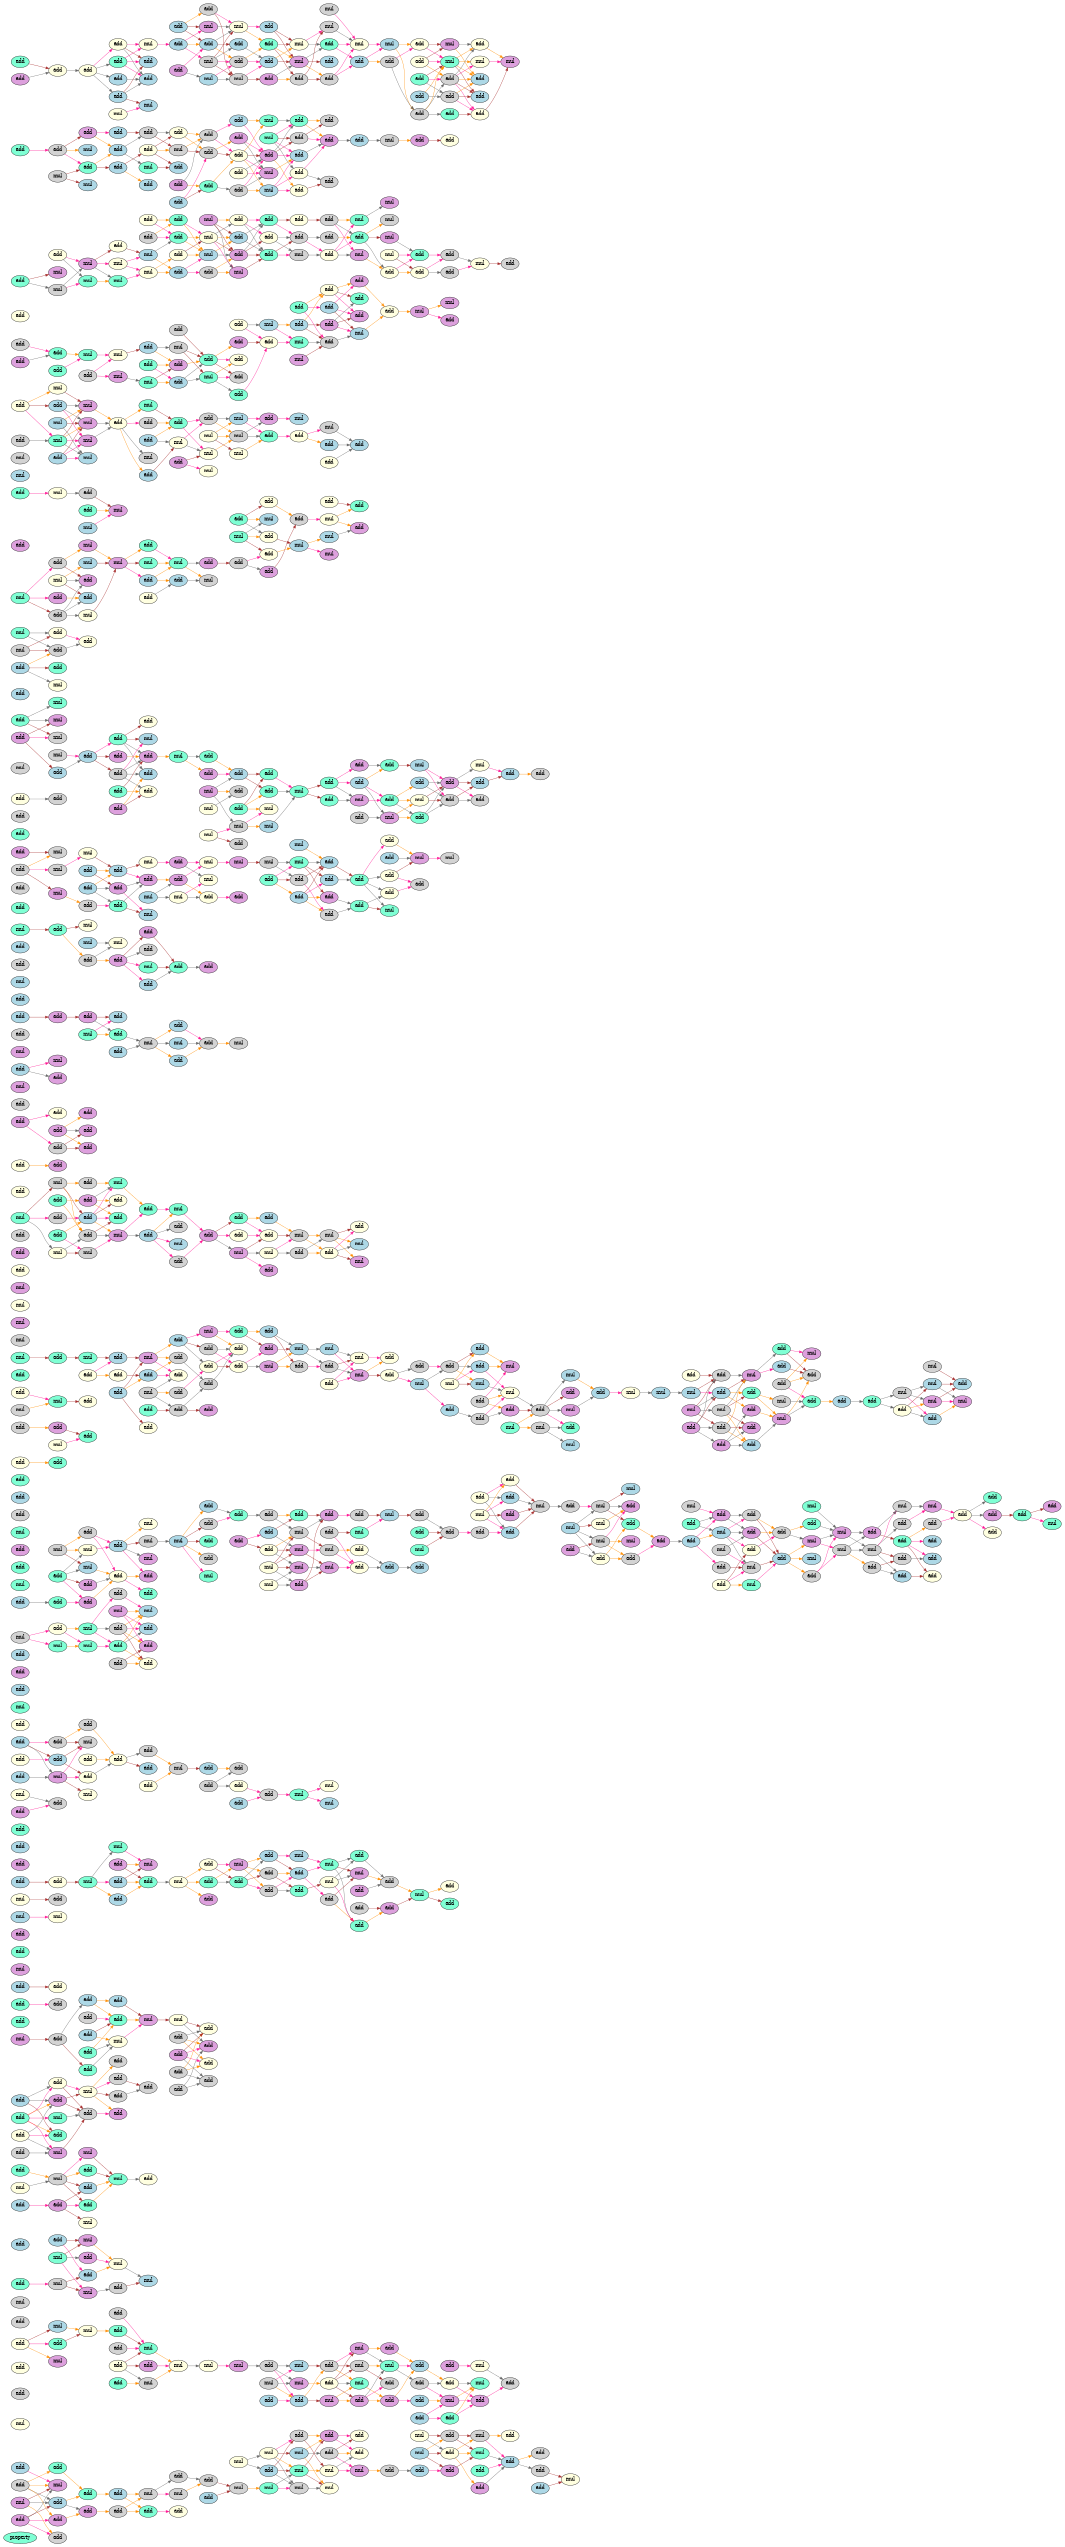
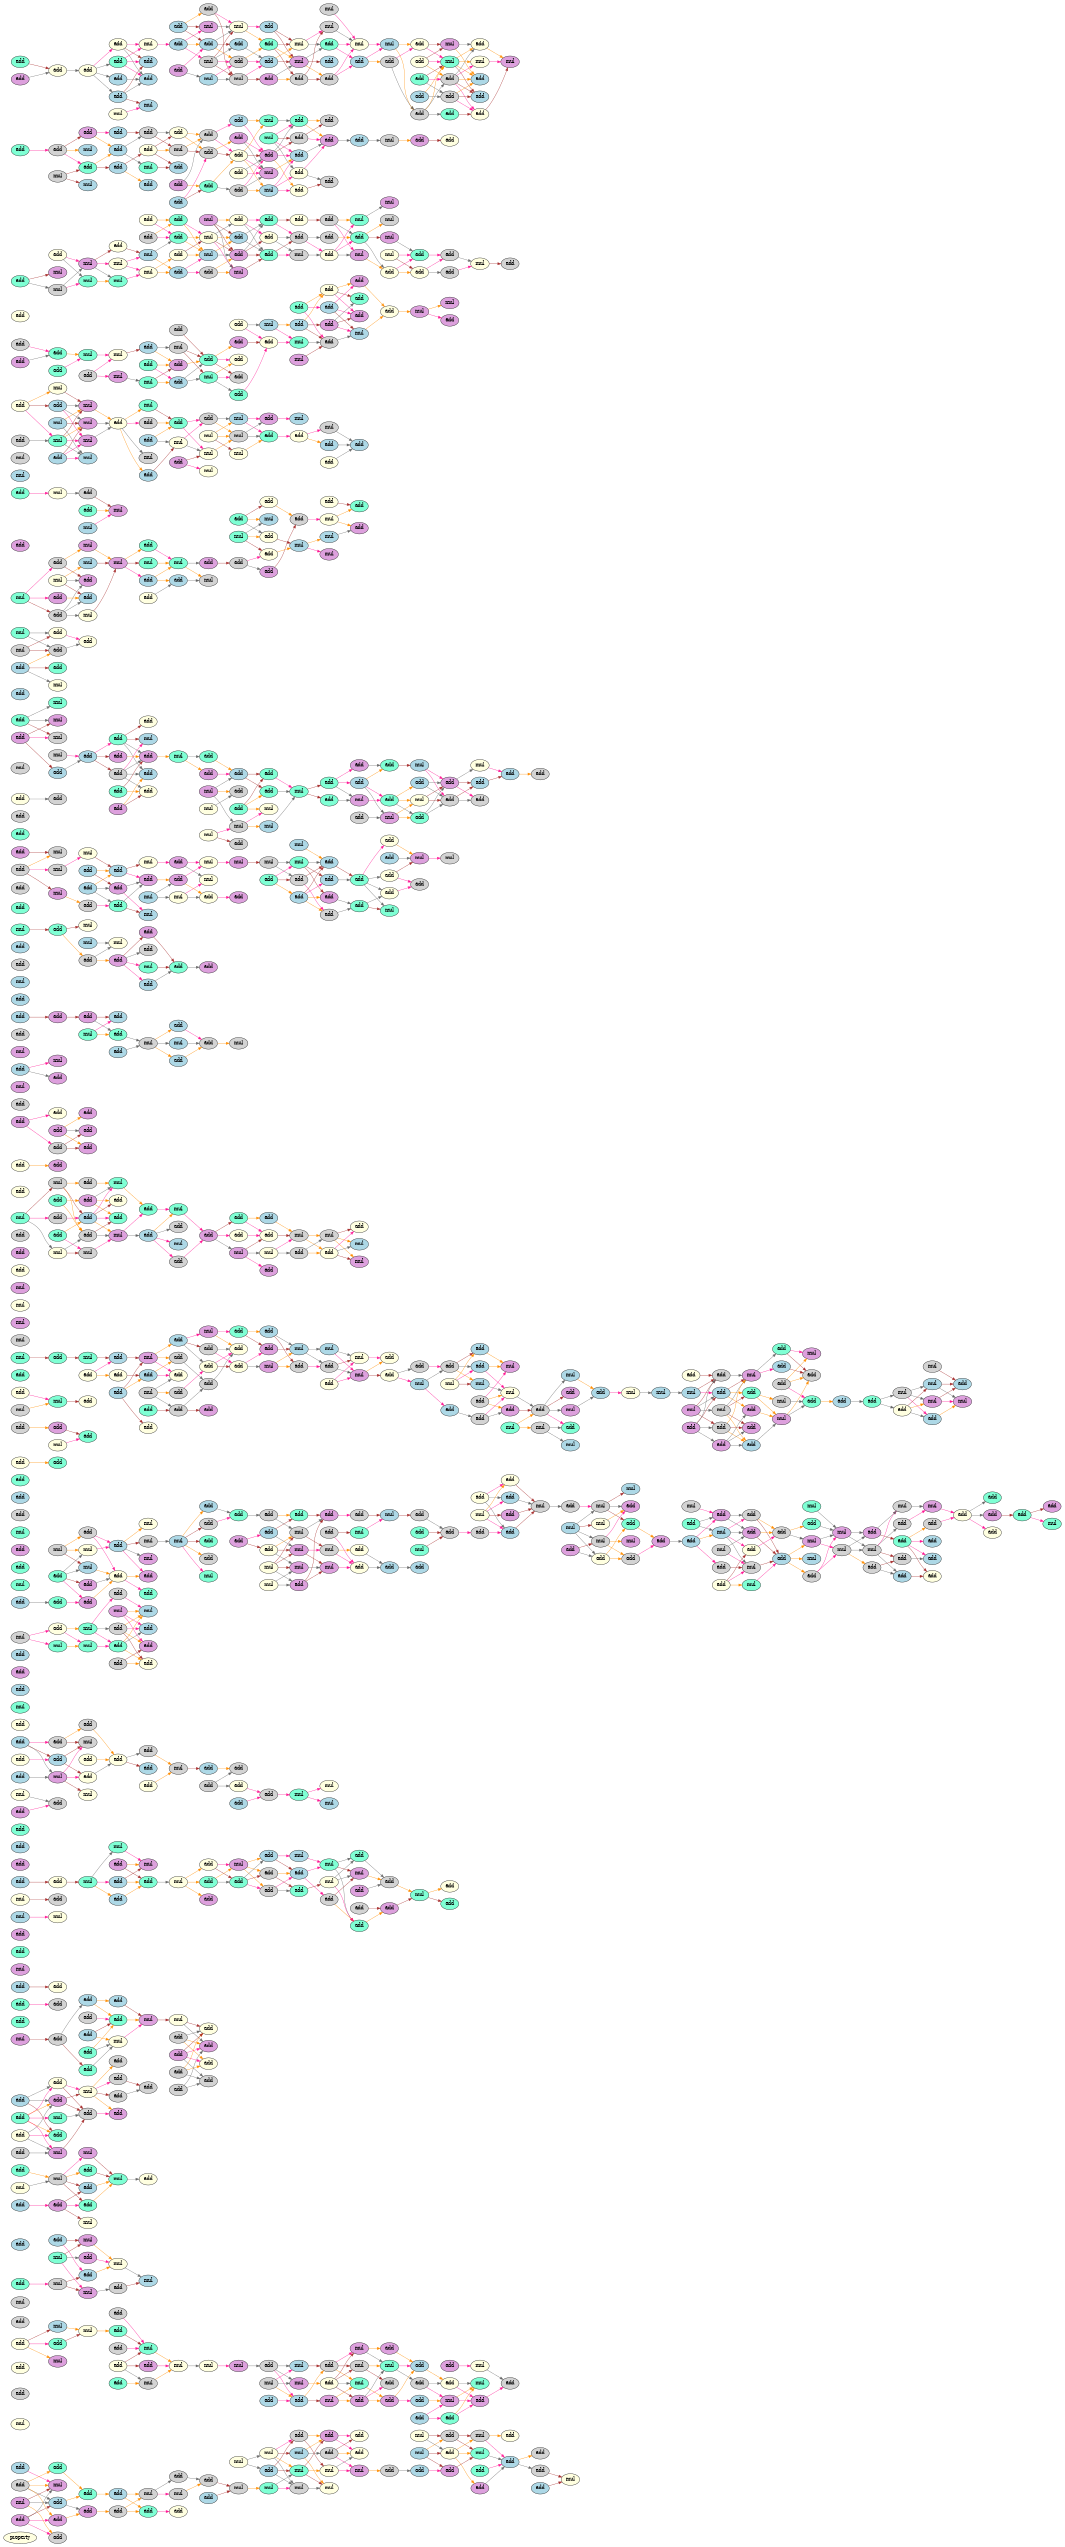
node "property": fillcolor aquamarine -> lightyellow
